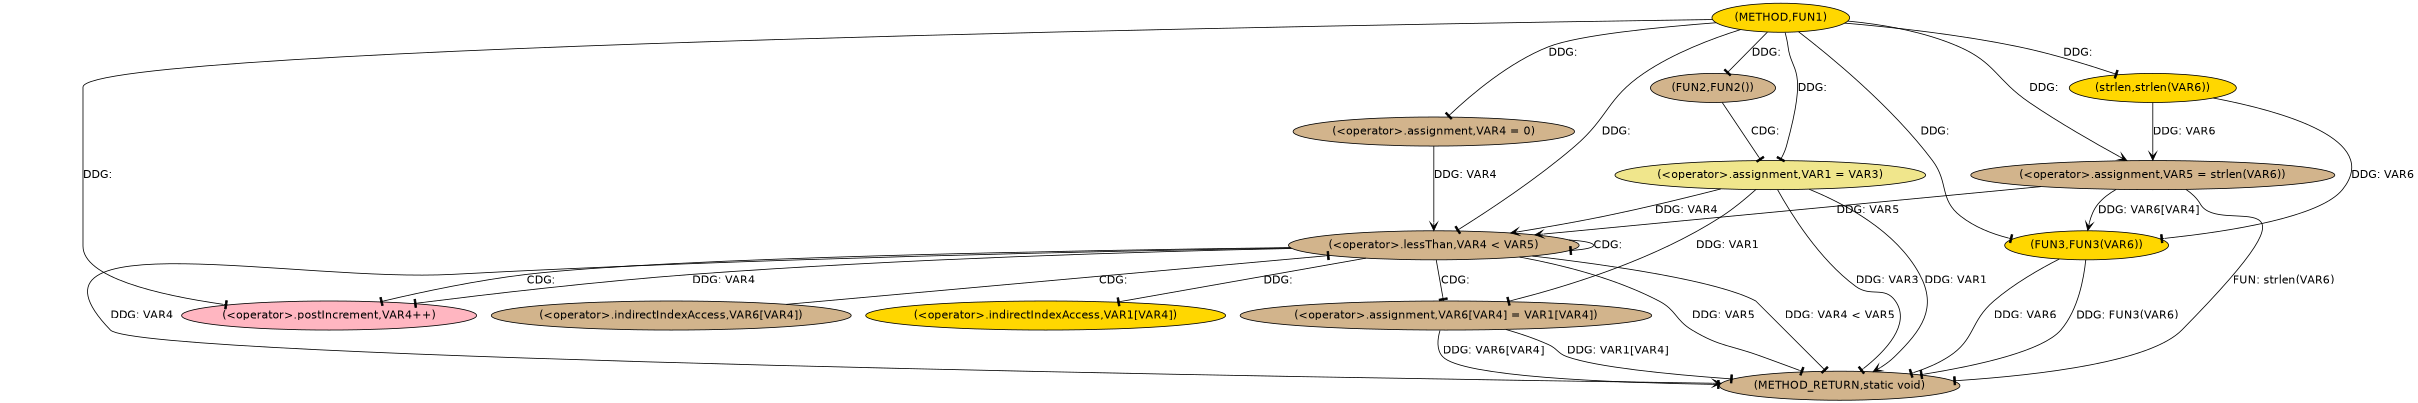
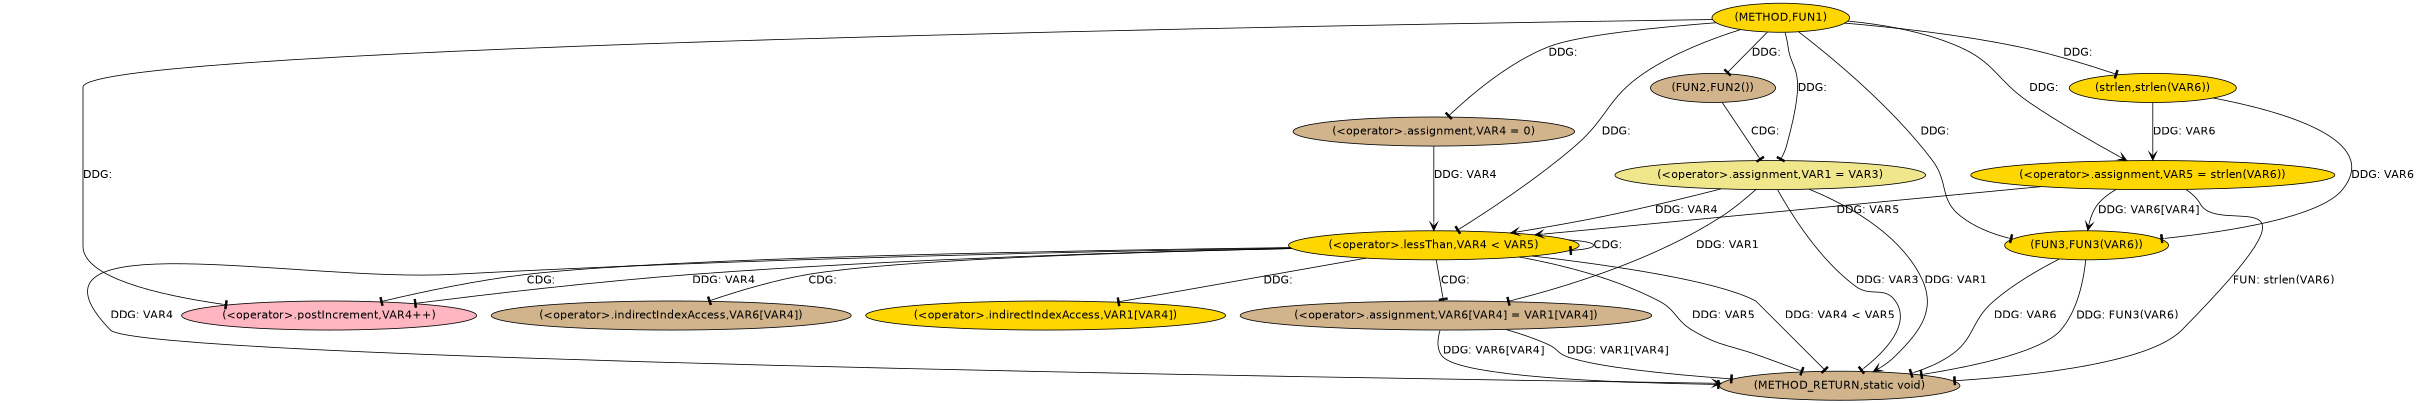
node "(<operator>.assignment,VAR5 = strlen(VAR6))": fillcolor tan -> gold
node "(<operator>.lessThan,VAR4 < VAR5)": fillcolor tan -> gold
edge "(<operator>.indirectIndexAccess,VAR6[VAR4])" -> "(<operator>.lessThan,VAR4 < VAR5)": reversed
